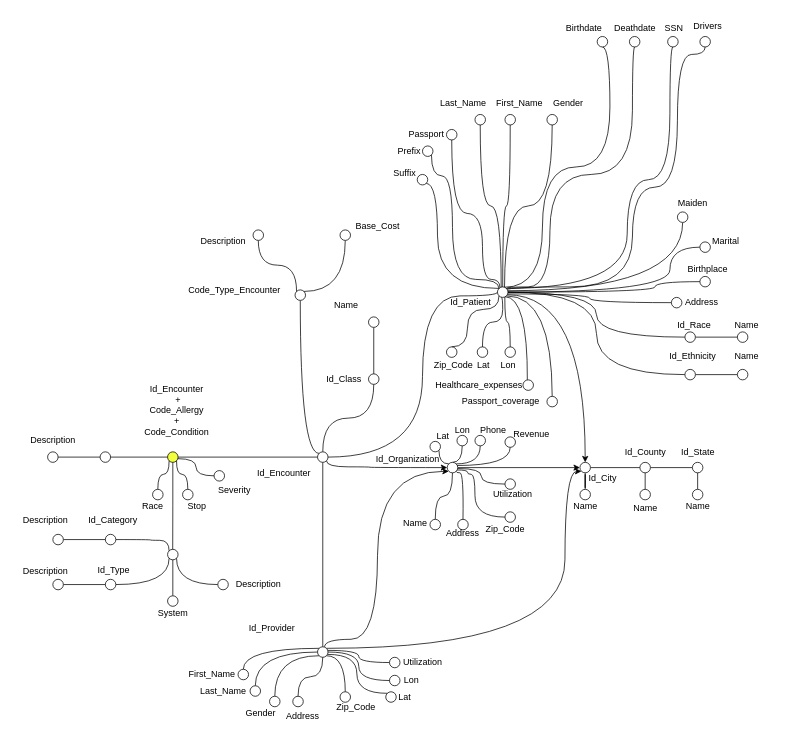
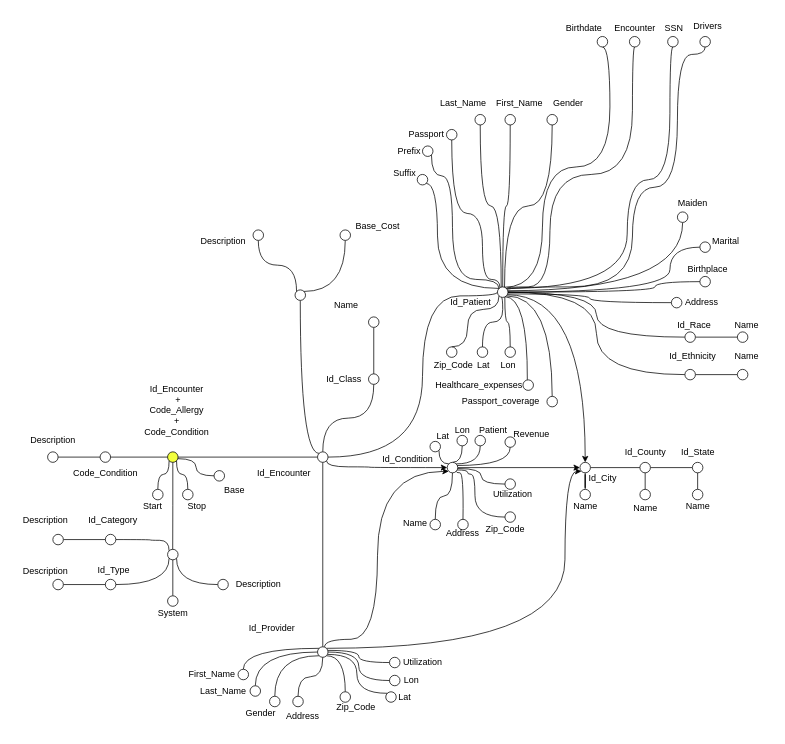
node "Deathdate": label "Deathdate" -> "Encounter"
node "Code_Type_Encounter": removed
node "Phone": label "Phone" -> "Patient"
node "Id_Organization": label "Id_Organization" -> "Id_Condition"
node "Code_Condition": added
node "Severity": label "Severity" -> "Base"
node "Race": label "Race" -> "Start"
